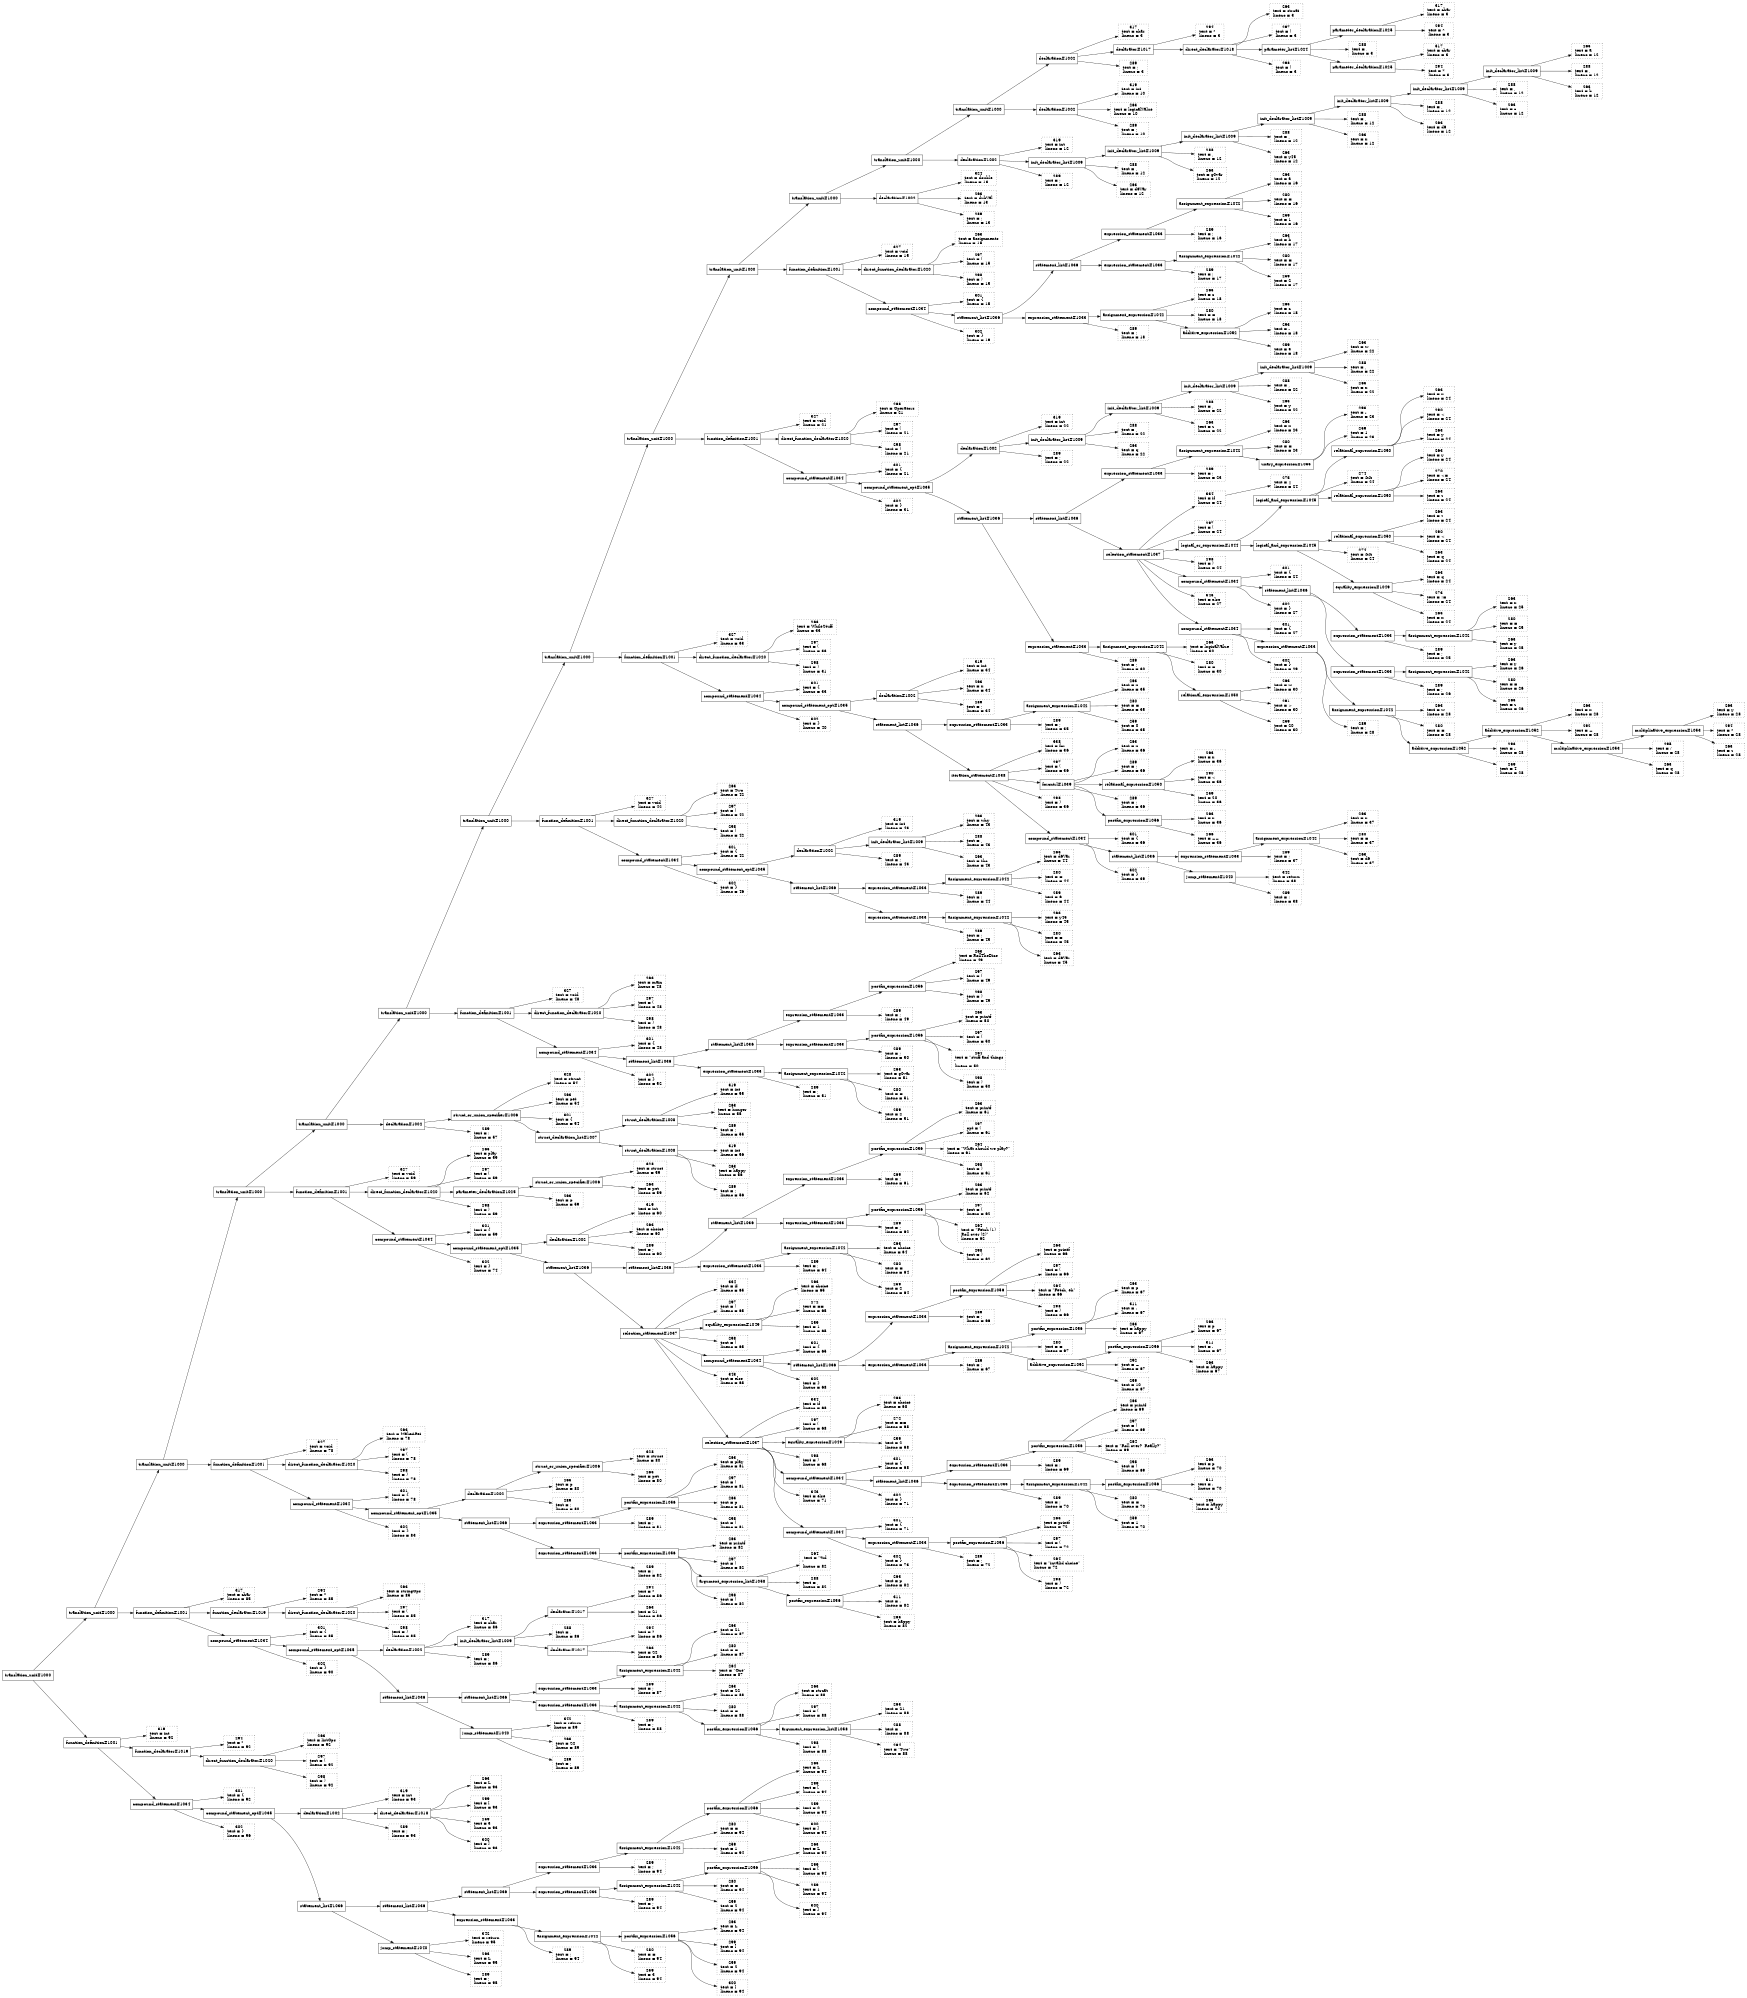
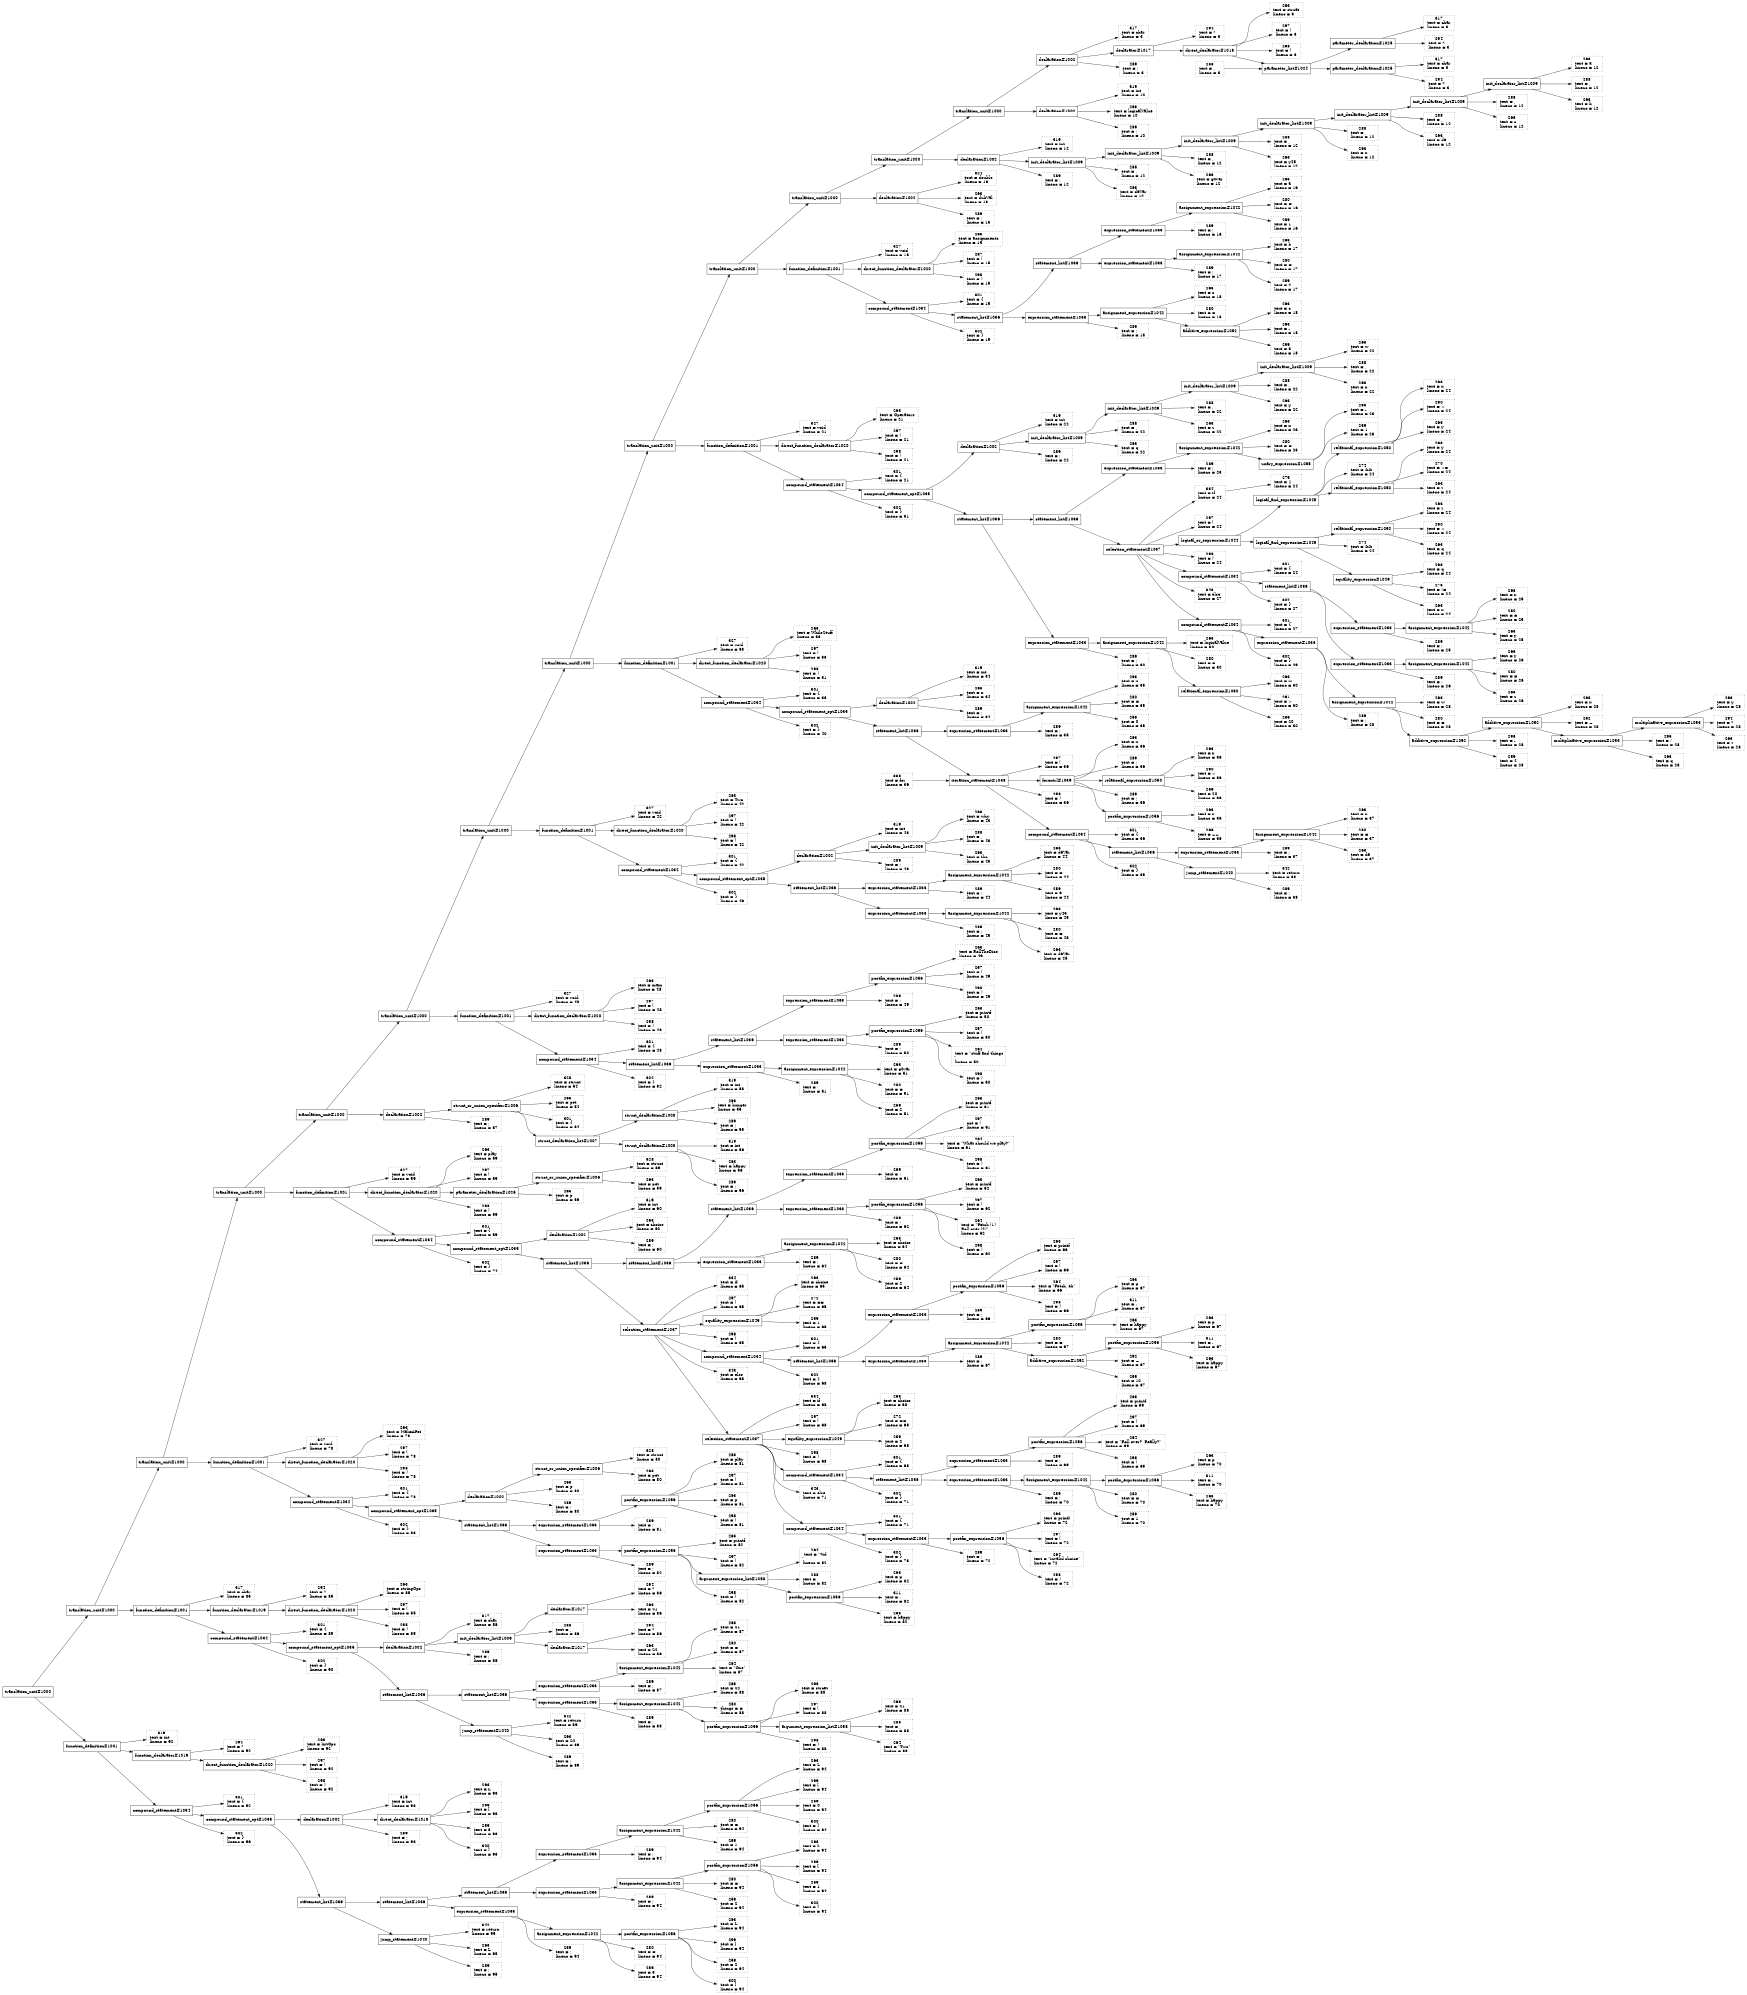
edge "parameter_list#1024" -> "288 text = , lineno = 3": reversed
edge "iteration_statement#1038" -> "338 text = for lineno = 36": reversed
node "280 text = = lineno = 88": label "280 text = = lineno = 88" -> "280 things = = lineno = 88"
